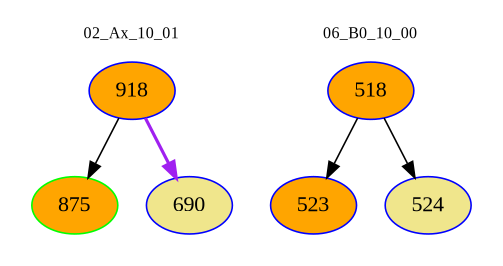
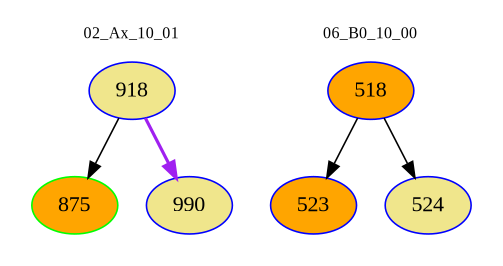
node "918": fillcolor orange -> khaki
node "690": label "690" -> "990"
